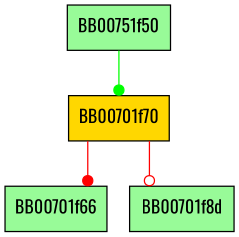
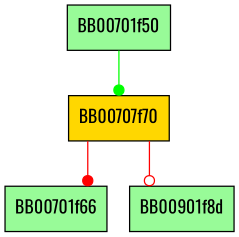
node "BB00751f50": label "BB00751f50" -> "BB00701f50"
node "BB00701f70": label "BB00701f70" -> "BB00707f70"
node "BB00701f8d": label "BB00701f8d" -> "BB00901f8d"
